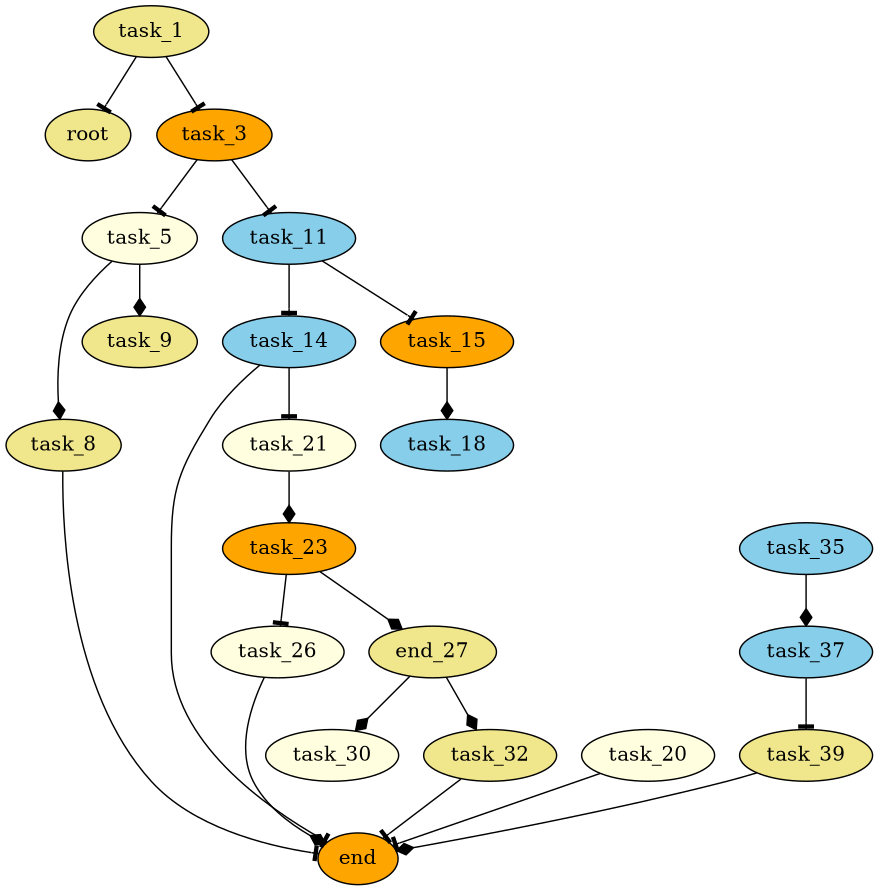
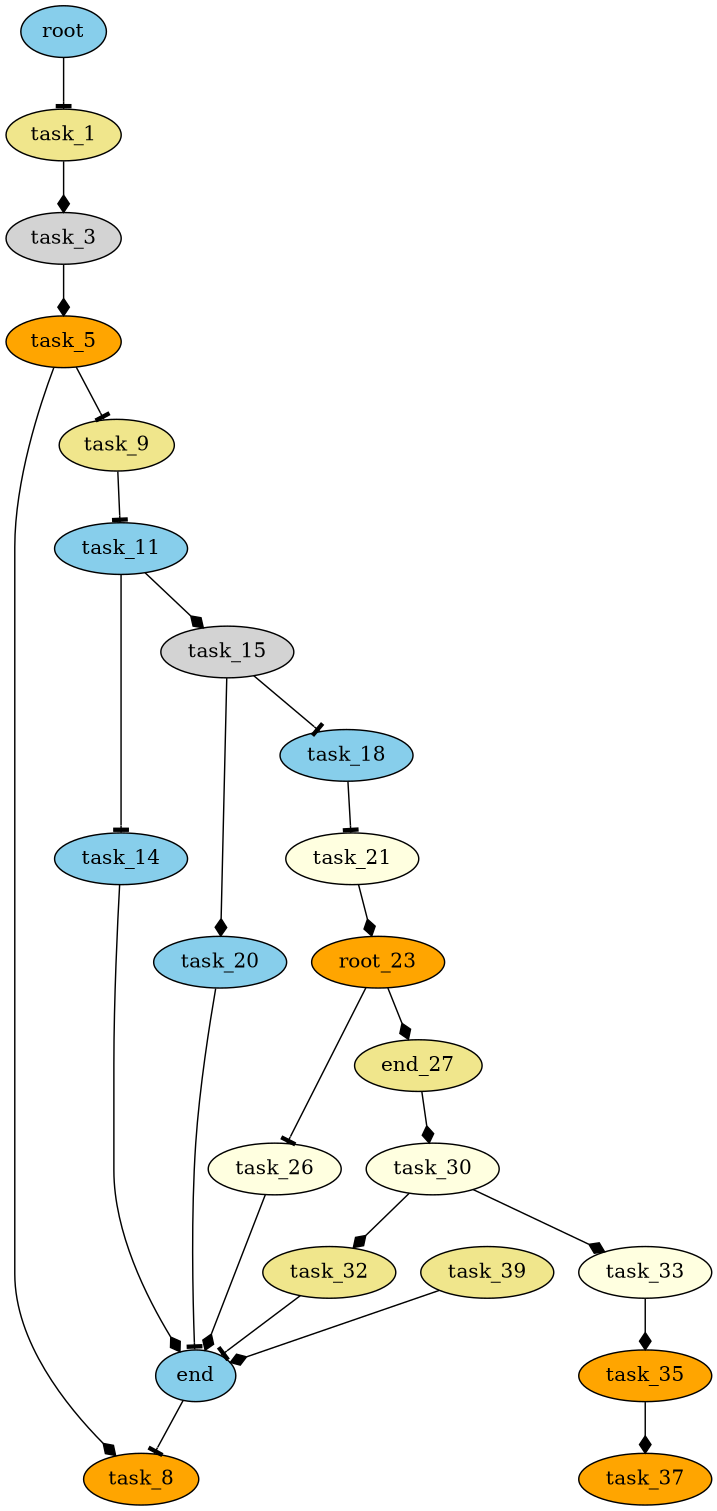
edge "task_1" -> "task_3": arrowhead tee -> diamond
edge "task_1" -> "root": reversed
node "root": fillcolor khaki -> skyblue
node "task_3": fillcolor orange -> lightgrey
edge "task_3" -> "task_5": arrowhead tee -> diamond
edge "task_3" -> "task_11": now "task_9" -> "task_11"
node "task_5": fillcolor lightyellow -> orange
edge "task_5" -> "task_9": arrowhead diamond -> tee
edge "task_11" -> "task_15": arrowhead tee -> diamond
node "task_15": fillcolor orange -> lightgrey
edge "task_15" -> "task_18": arrowhead diamond -> tee
edge "task_14" -> "task_21": now "task_18" -> "task_21"
node "task_8": fillcolor khaki -> orange
node "task_23": label "task_23" -> "root_23"
node "task_35": fillcolor skyblue -> orange
edge "task_14" -> "end": arrowhead tee -> diamond
node "task_37": fillcolor skyblue -> orange
edge "end_27" -> "task_32": now "task_30" -> "task_32"
edge "task_37" -> "task_39": removed
edge "task_8" -> "end": reversed
node "task_20": fillcolor lightyellow -> skyblue
edge "task_15" -> "task_20": added
node "end": fillcolor orange -> skyblue
node "task_33": added
